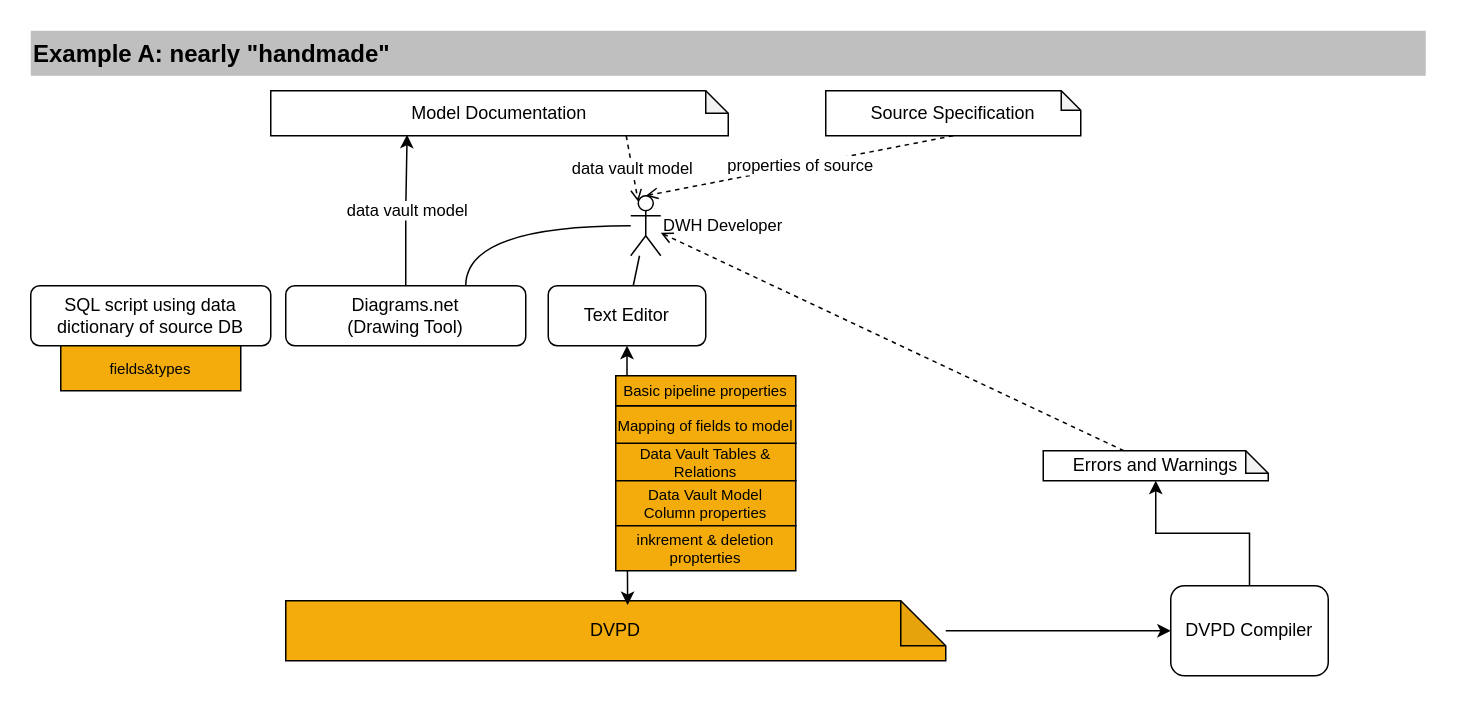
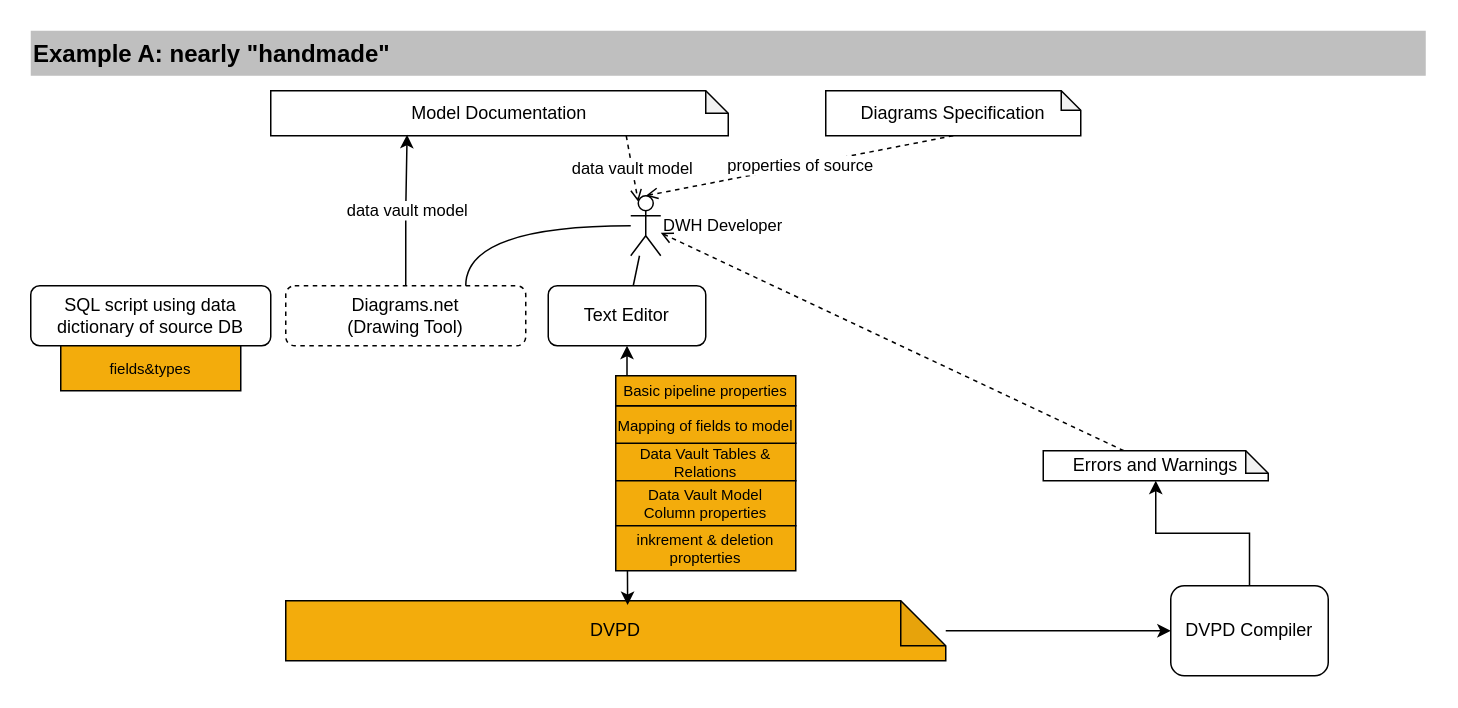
node "Source Specification": label "Source Specification" -> "Diagrams Specification"
node "Diagrams.net (Drawing Tool)": style solid -> dashed
